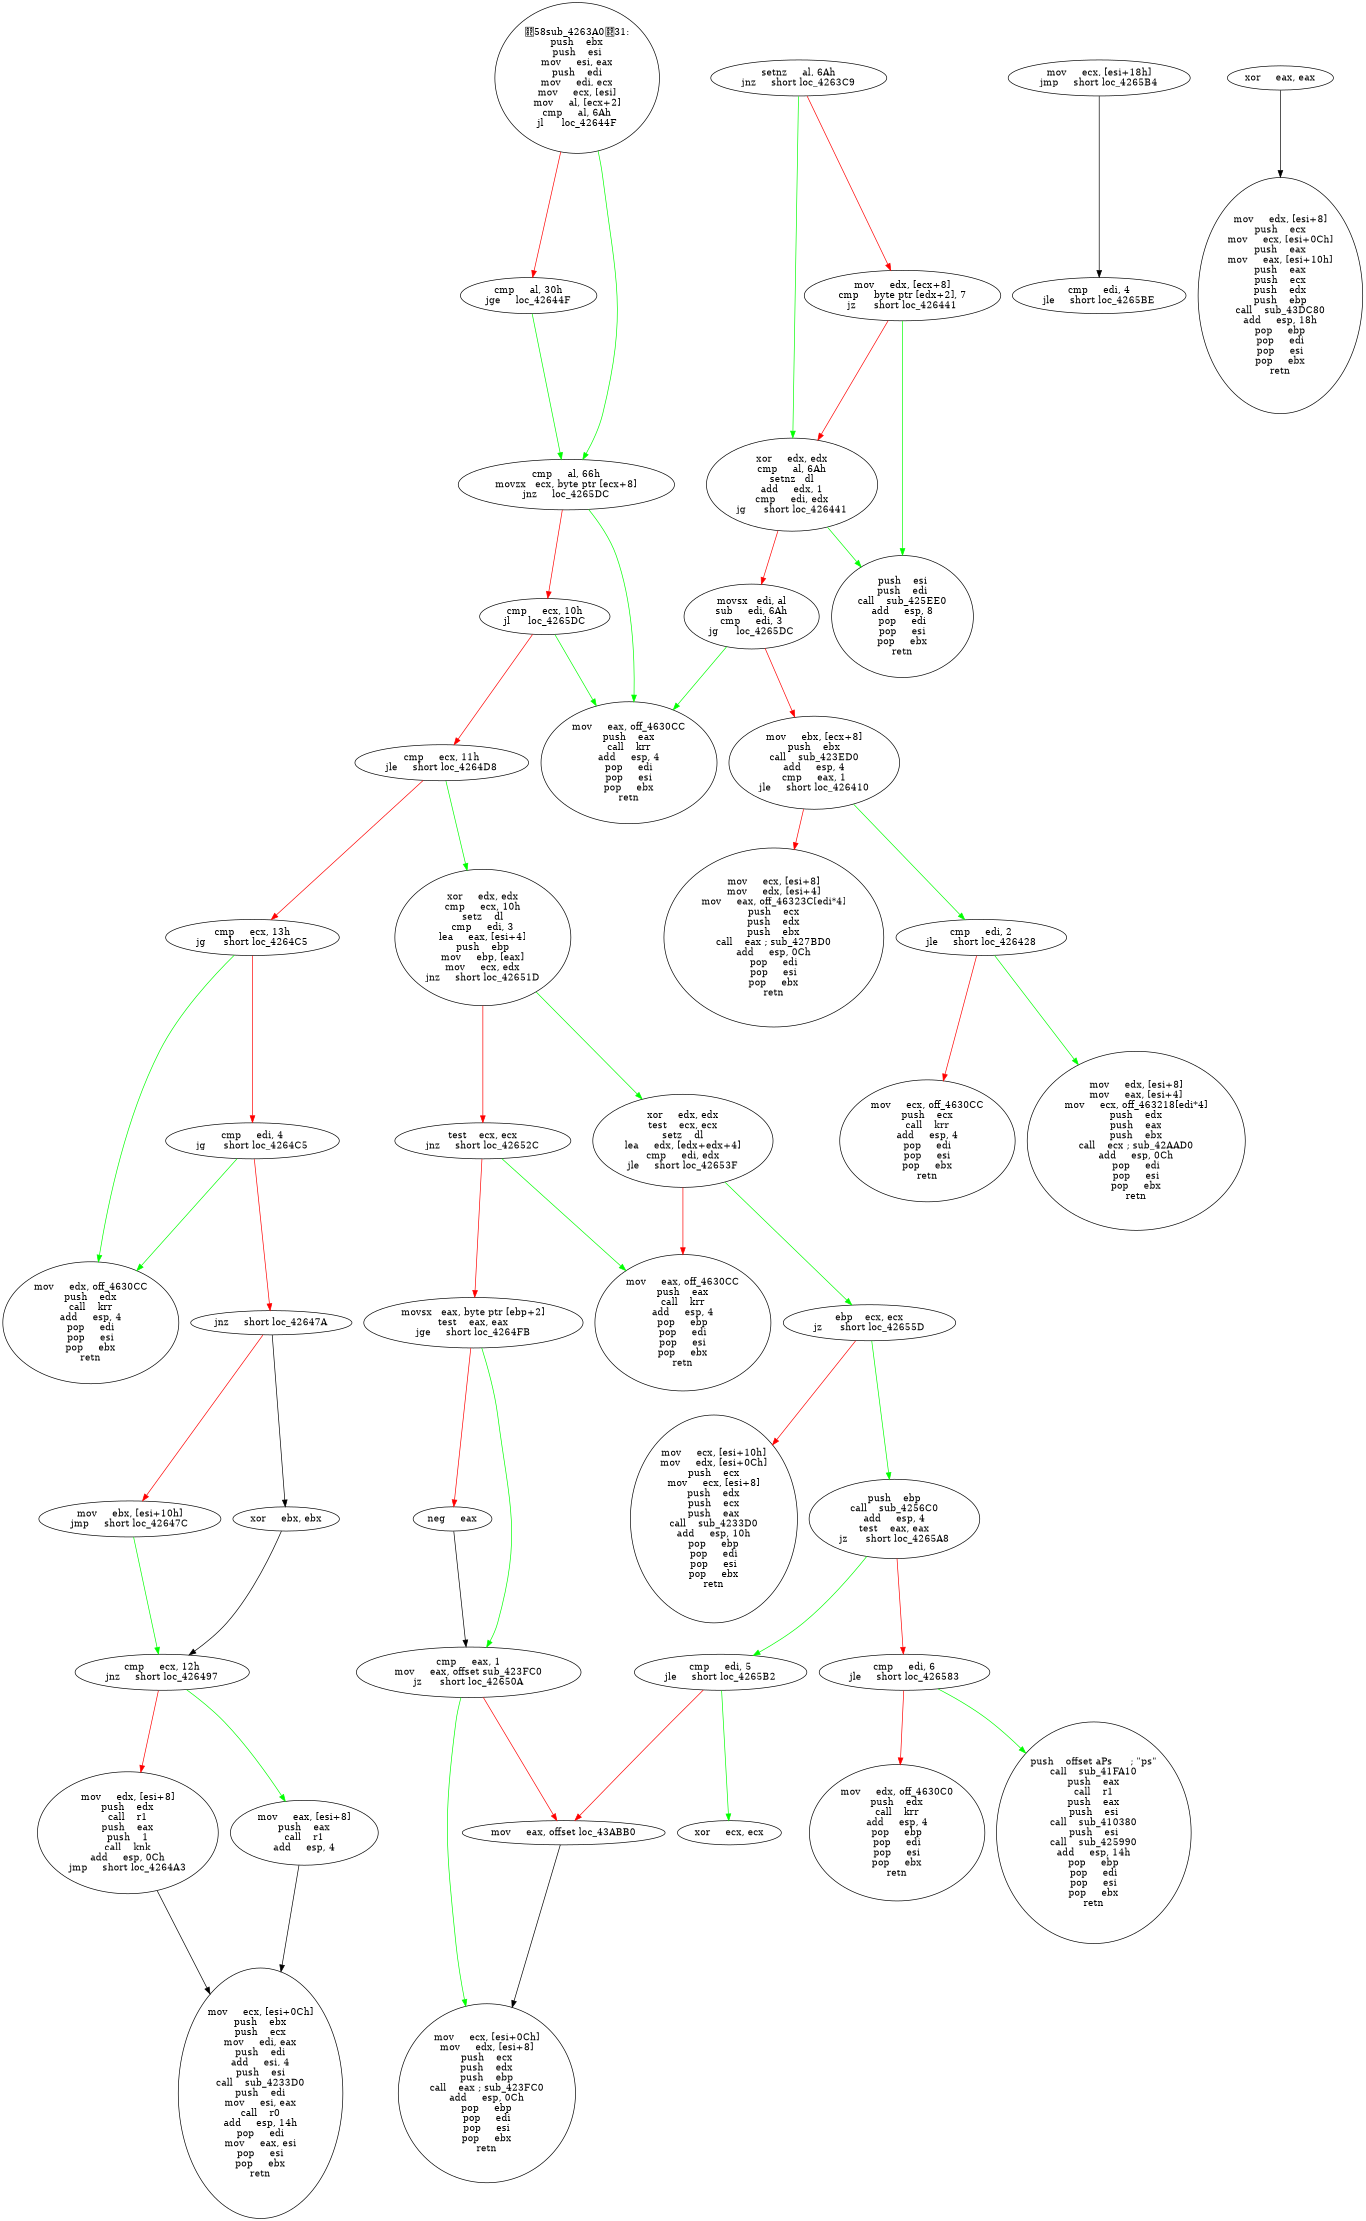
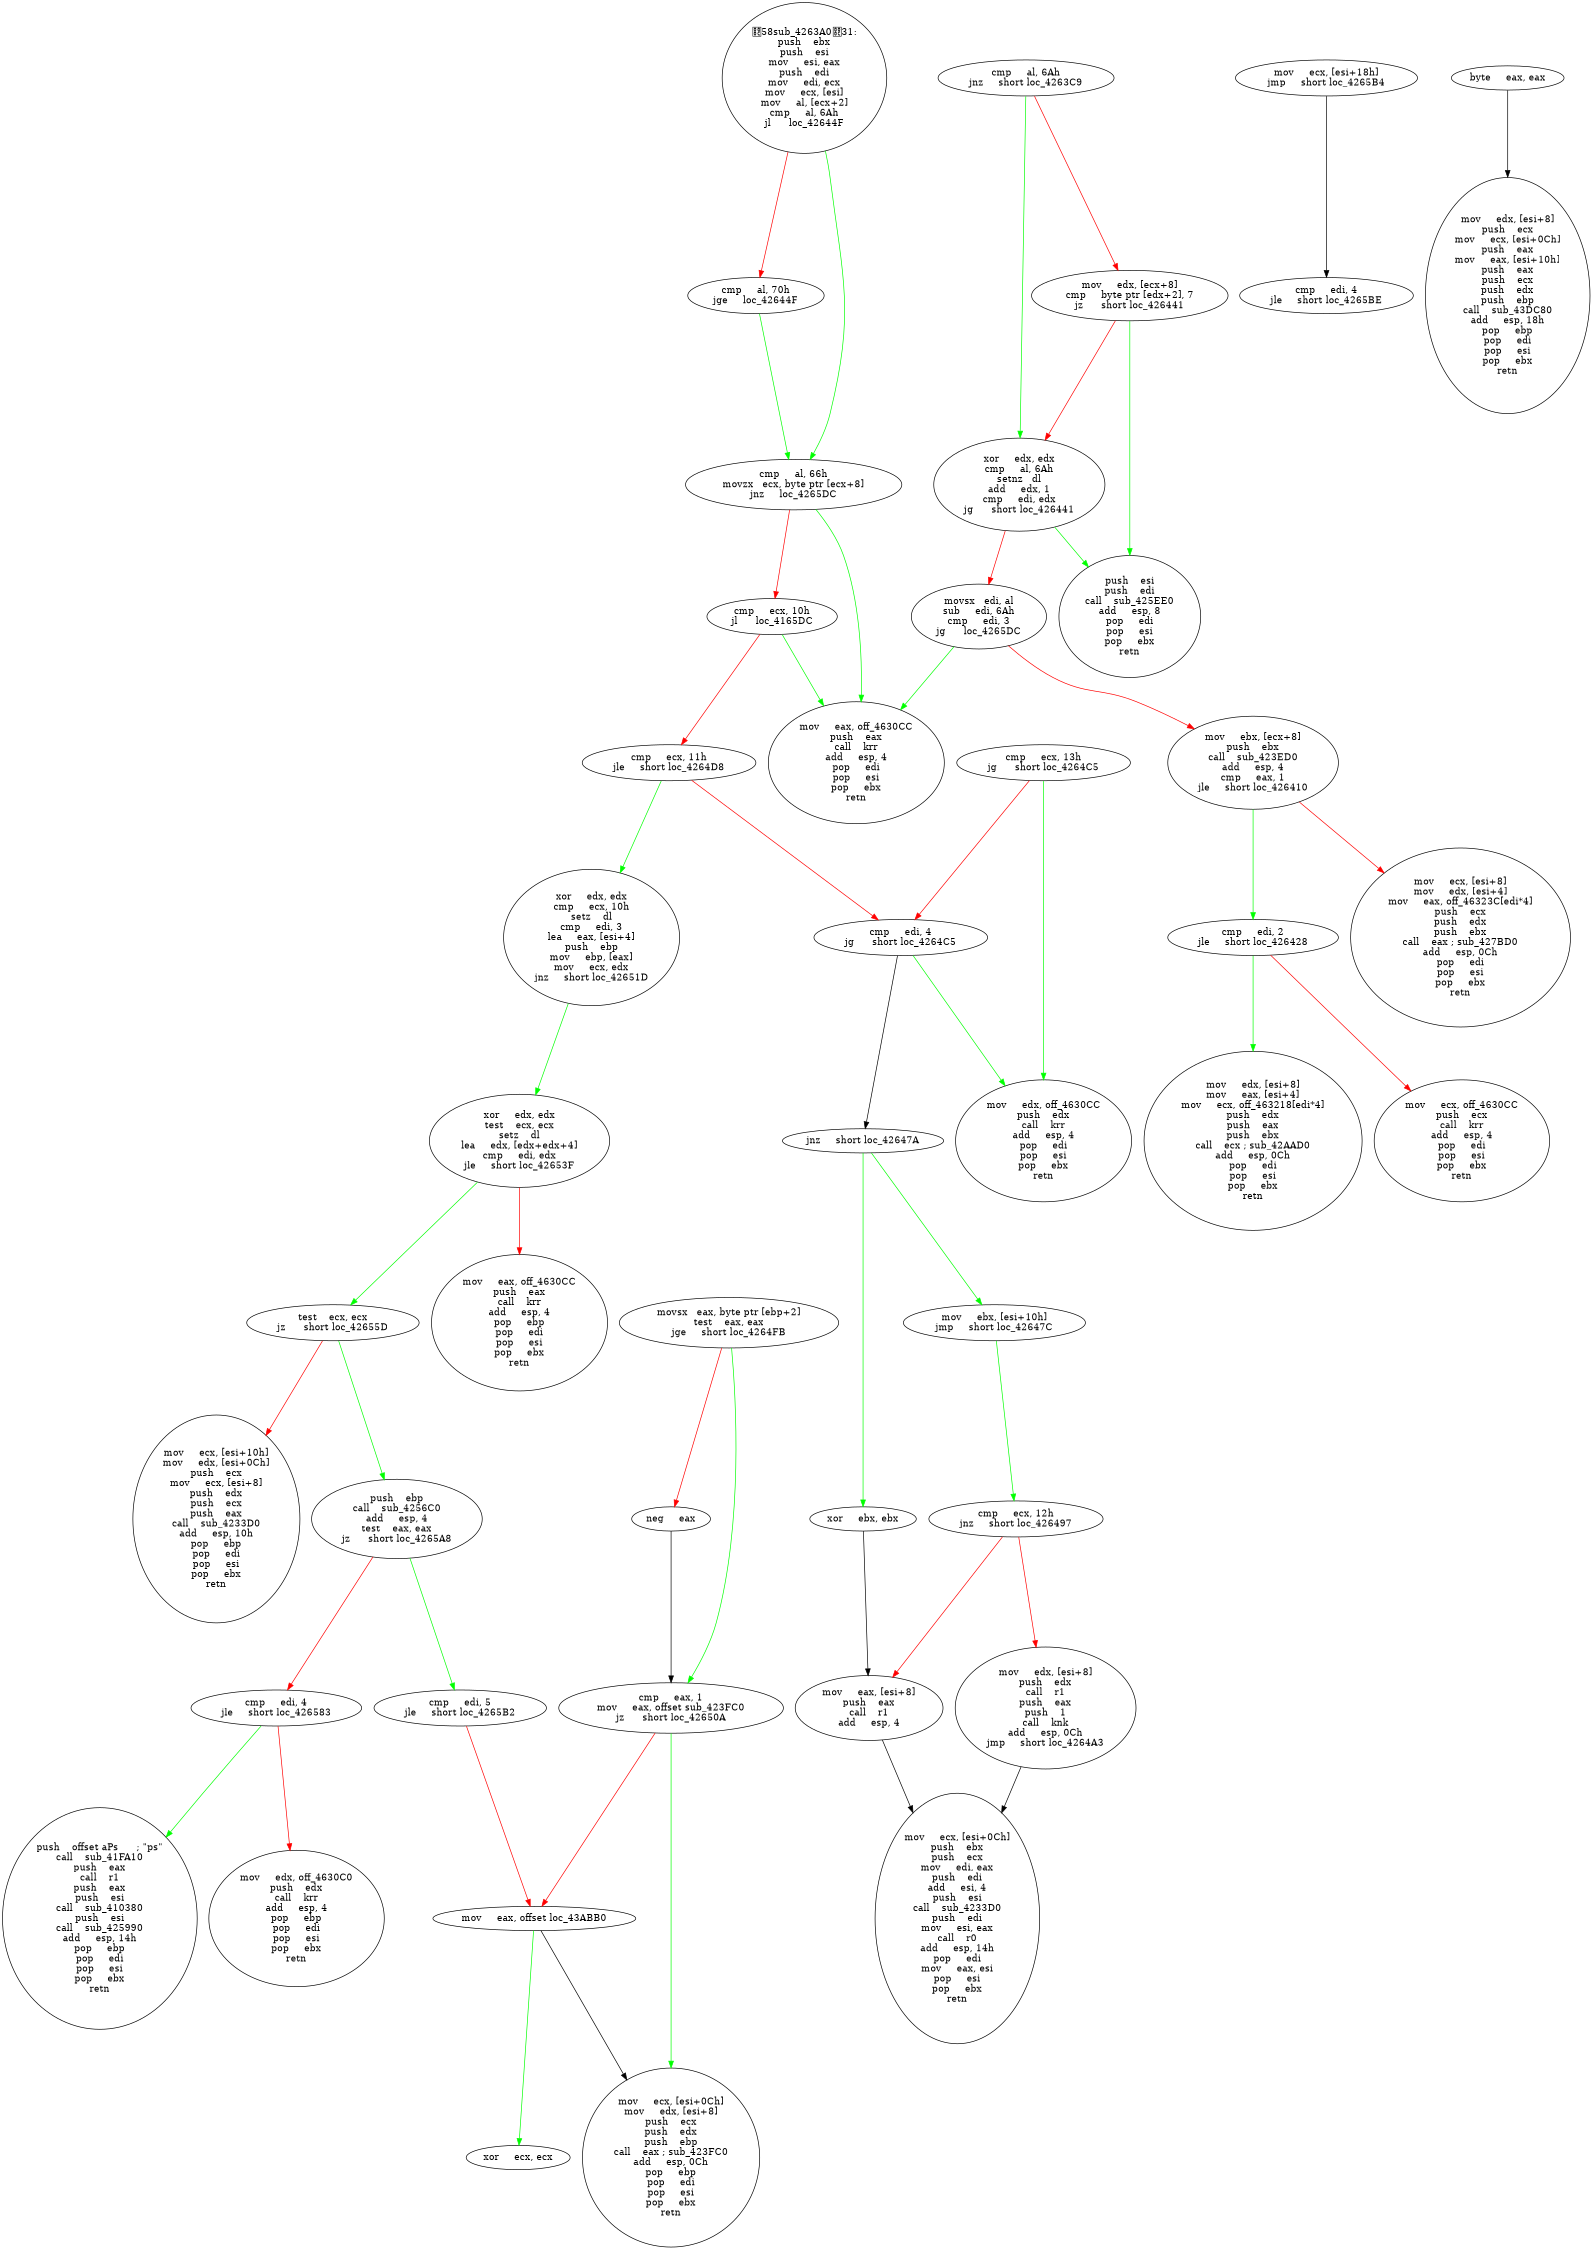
node "setnz     al, 6Ah jnz     short loc_4263C9": label "setnz     al, 6Ah jnz     short loc_4263C9" -> "cmp     al, 6Ah jnz     short loc_4263C9"
node "xor     eax, eax": label "xor     eax, eax" -> "byte     eax, eax"
node "cmp     al, 30h jge     loc_42644F": label "cmp     al, 30h jge     loc_42644F" -> "cmp     al, 70h jge     loc_42644F"
node "cmp     ecx, 10h jl      loc_4265DC": label "cmp     ecx, 10h jl      loc_4265DC" -> "cmp     ecx, 10h jl      loc_4165DC"
edge "cmp     ecx, 11h jle     short loc_4264D8" -> "cmp     ecx, 13h jg      short loc_4264C5": now "cmp     ecx, 11h jle     short loc_4264D8" -> "cmp     edi, 4 jg      short loc_4264C5"
node "test    ecx, ecx jnz     short loc_42652C": removed
edge "cmp     edi, 4 jg      short loc_4264C5" -> "jnz     short loc_42647A": color red -> black
node "ebp    ecx, ecx jz      short loc_42655D": label "ebp    ecx, ecx jz      short loc_42655D" -> "test    ecx, ecx jz      short loc_42655D"
edge "jnz     short loc_42647A" -> "mov     ebx, [esi+10h] jmp     short loc_42647C": color red -> green
edge "jnz     short loc_42647A" -> "xor     ebx, ebx": color black -> green
edge "xor     ebx, ebx" -> "cmp     ecx, 12h jnz     short loc_426497": now "xor     ebx, ebx" -> "mov     eax, [esi+8] push    eax call    r1 add     esp, 4"
node "cmp     edi, 6 jle     short loc_426583": label "cmp     edi, 6 jle     short loc_426583" -> "cmp     edi, 4 jle     short loc_426583"
edge "cmp     ecx, 12h jnz     short loc_426497" -> "mov     eax, [esi+8] push    eax call    r1 add     esp, 4": color green -> red
edge "cmp     edi, 5 jle     short loc_4265B2" -> "xor     ecx, ecx": now "mov     eax, offset loc_43ABB0" -> "xor     ecx, ecx"
